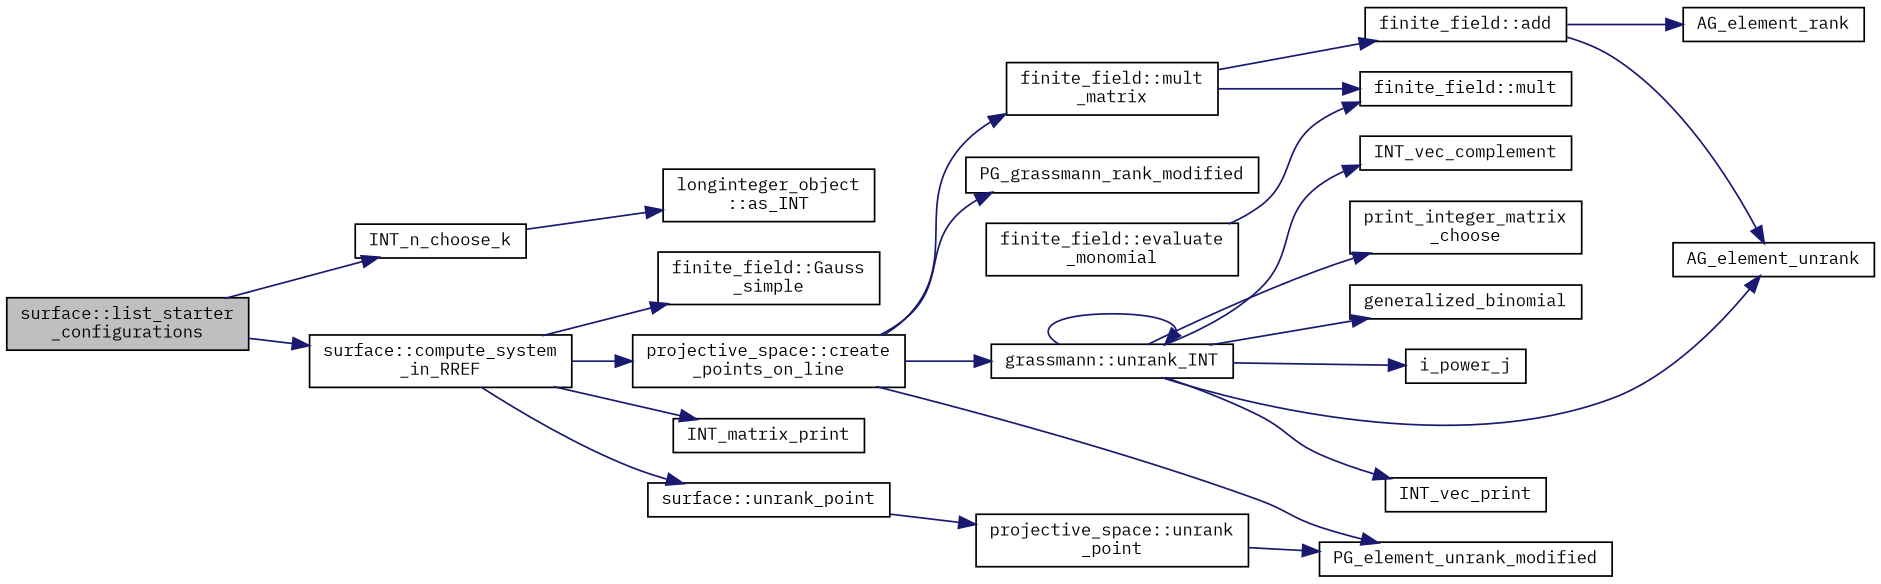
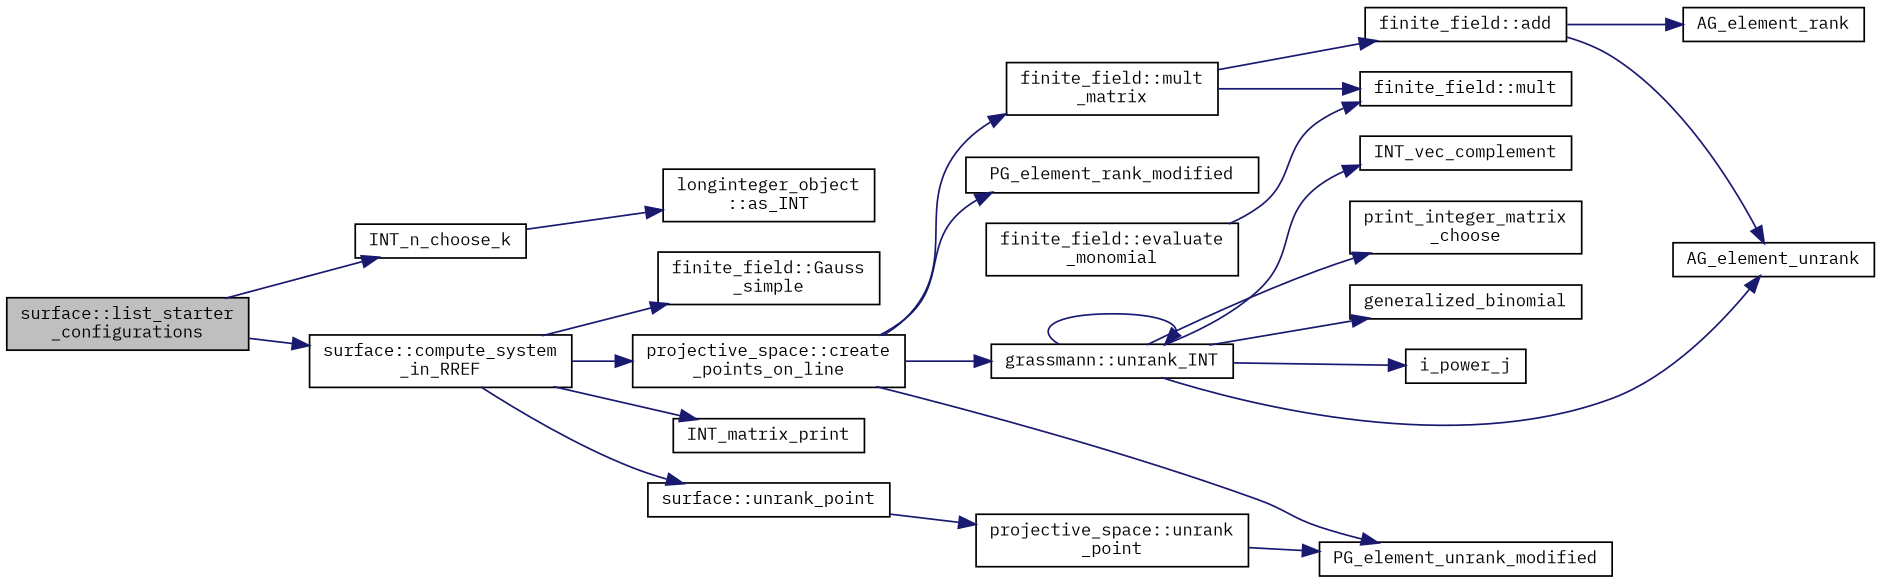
node "PG_grassmann_rank_modified": label "PG_grassmann_rank_modified" -> "PG_element_rank_modified"
node "INT_vec_print": removed
